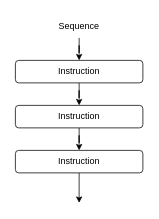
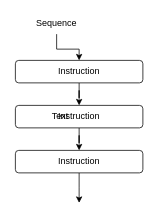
node "Sequence": moved (79, 27) -> (57, 23)
node "Text": added
